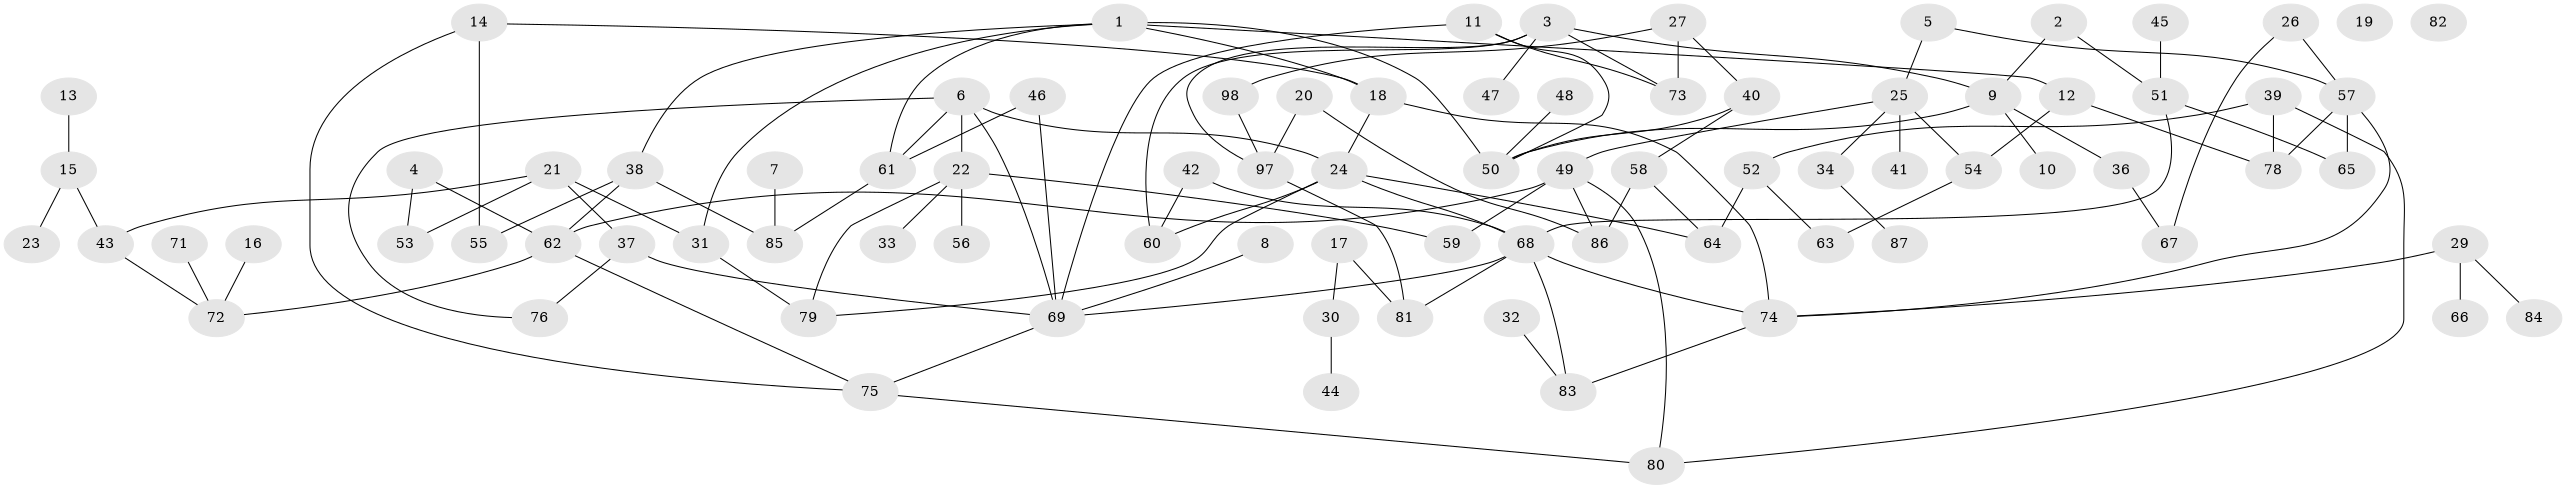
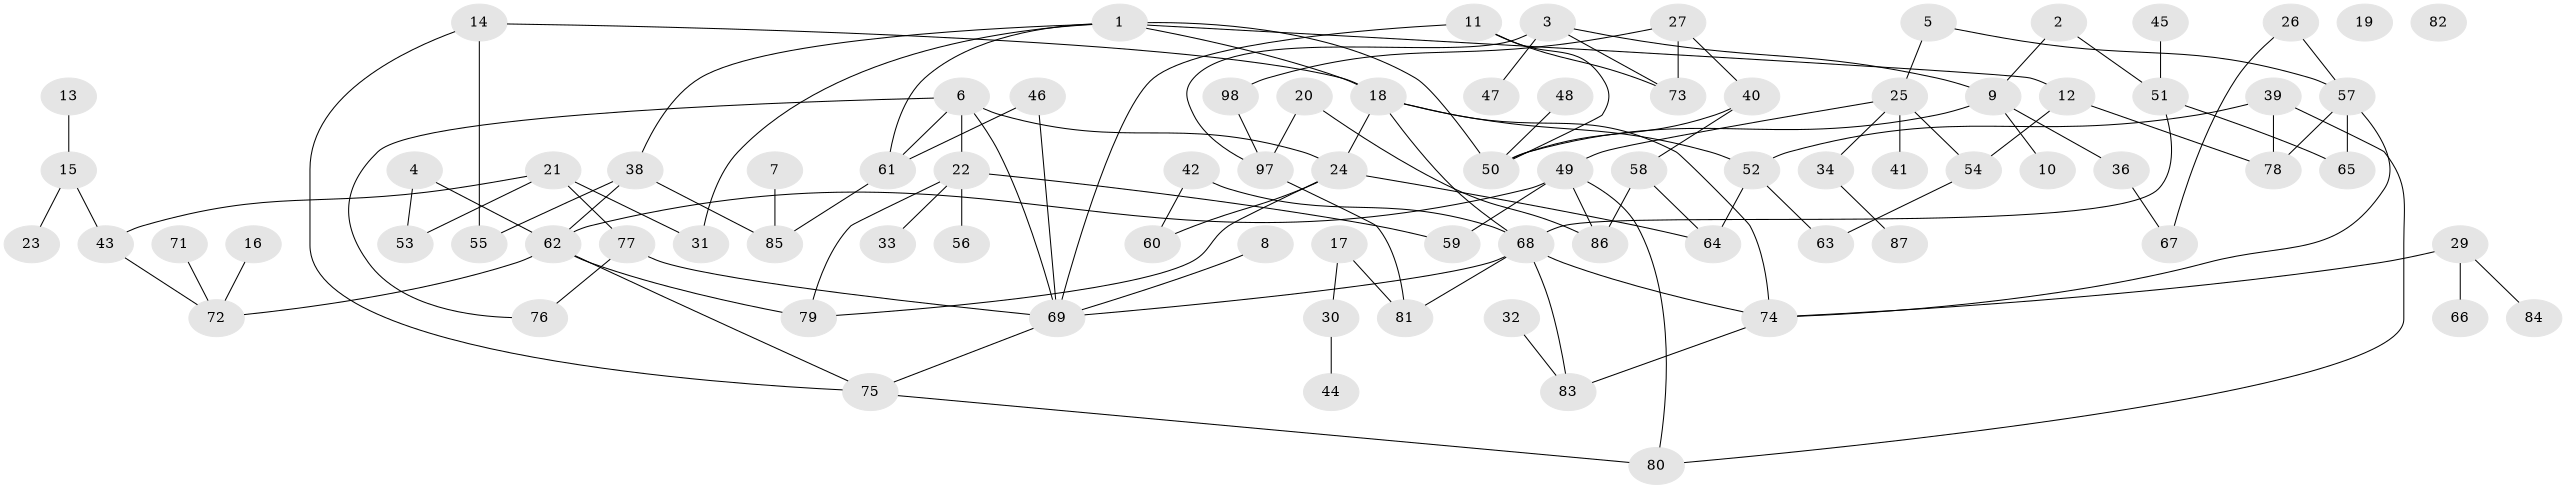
edge "3" -- "60": removed
edge "18" -- "52": added
edge "24" -- "68": now "18" -- "68"
node "37": label "37" -> "77"
edge "31" -- "79": now "62" -- "79"
